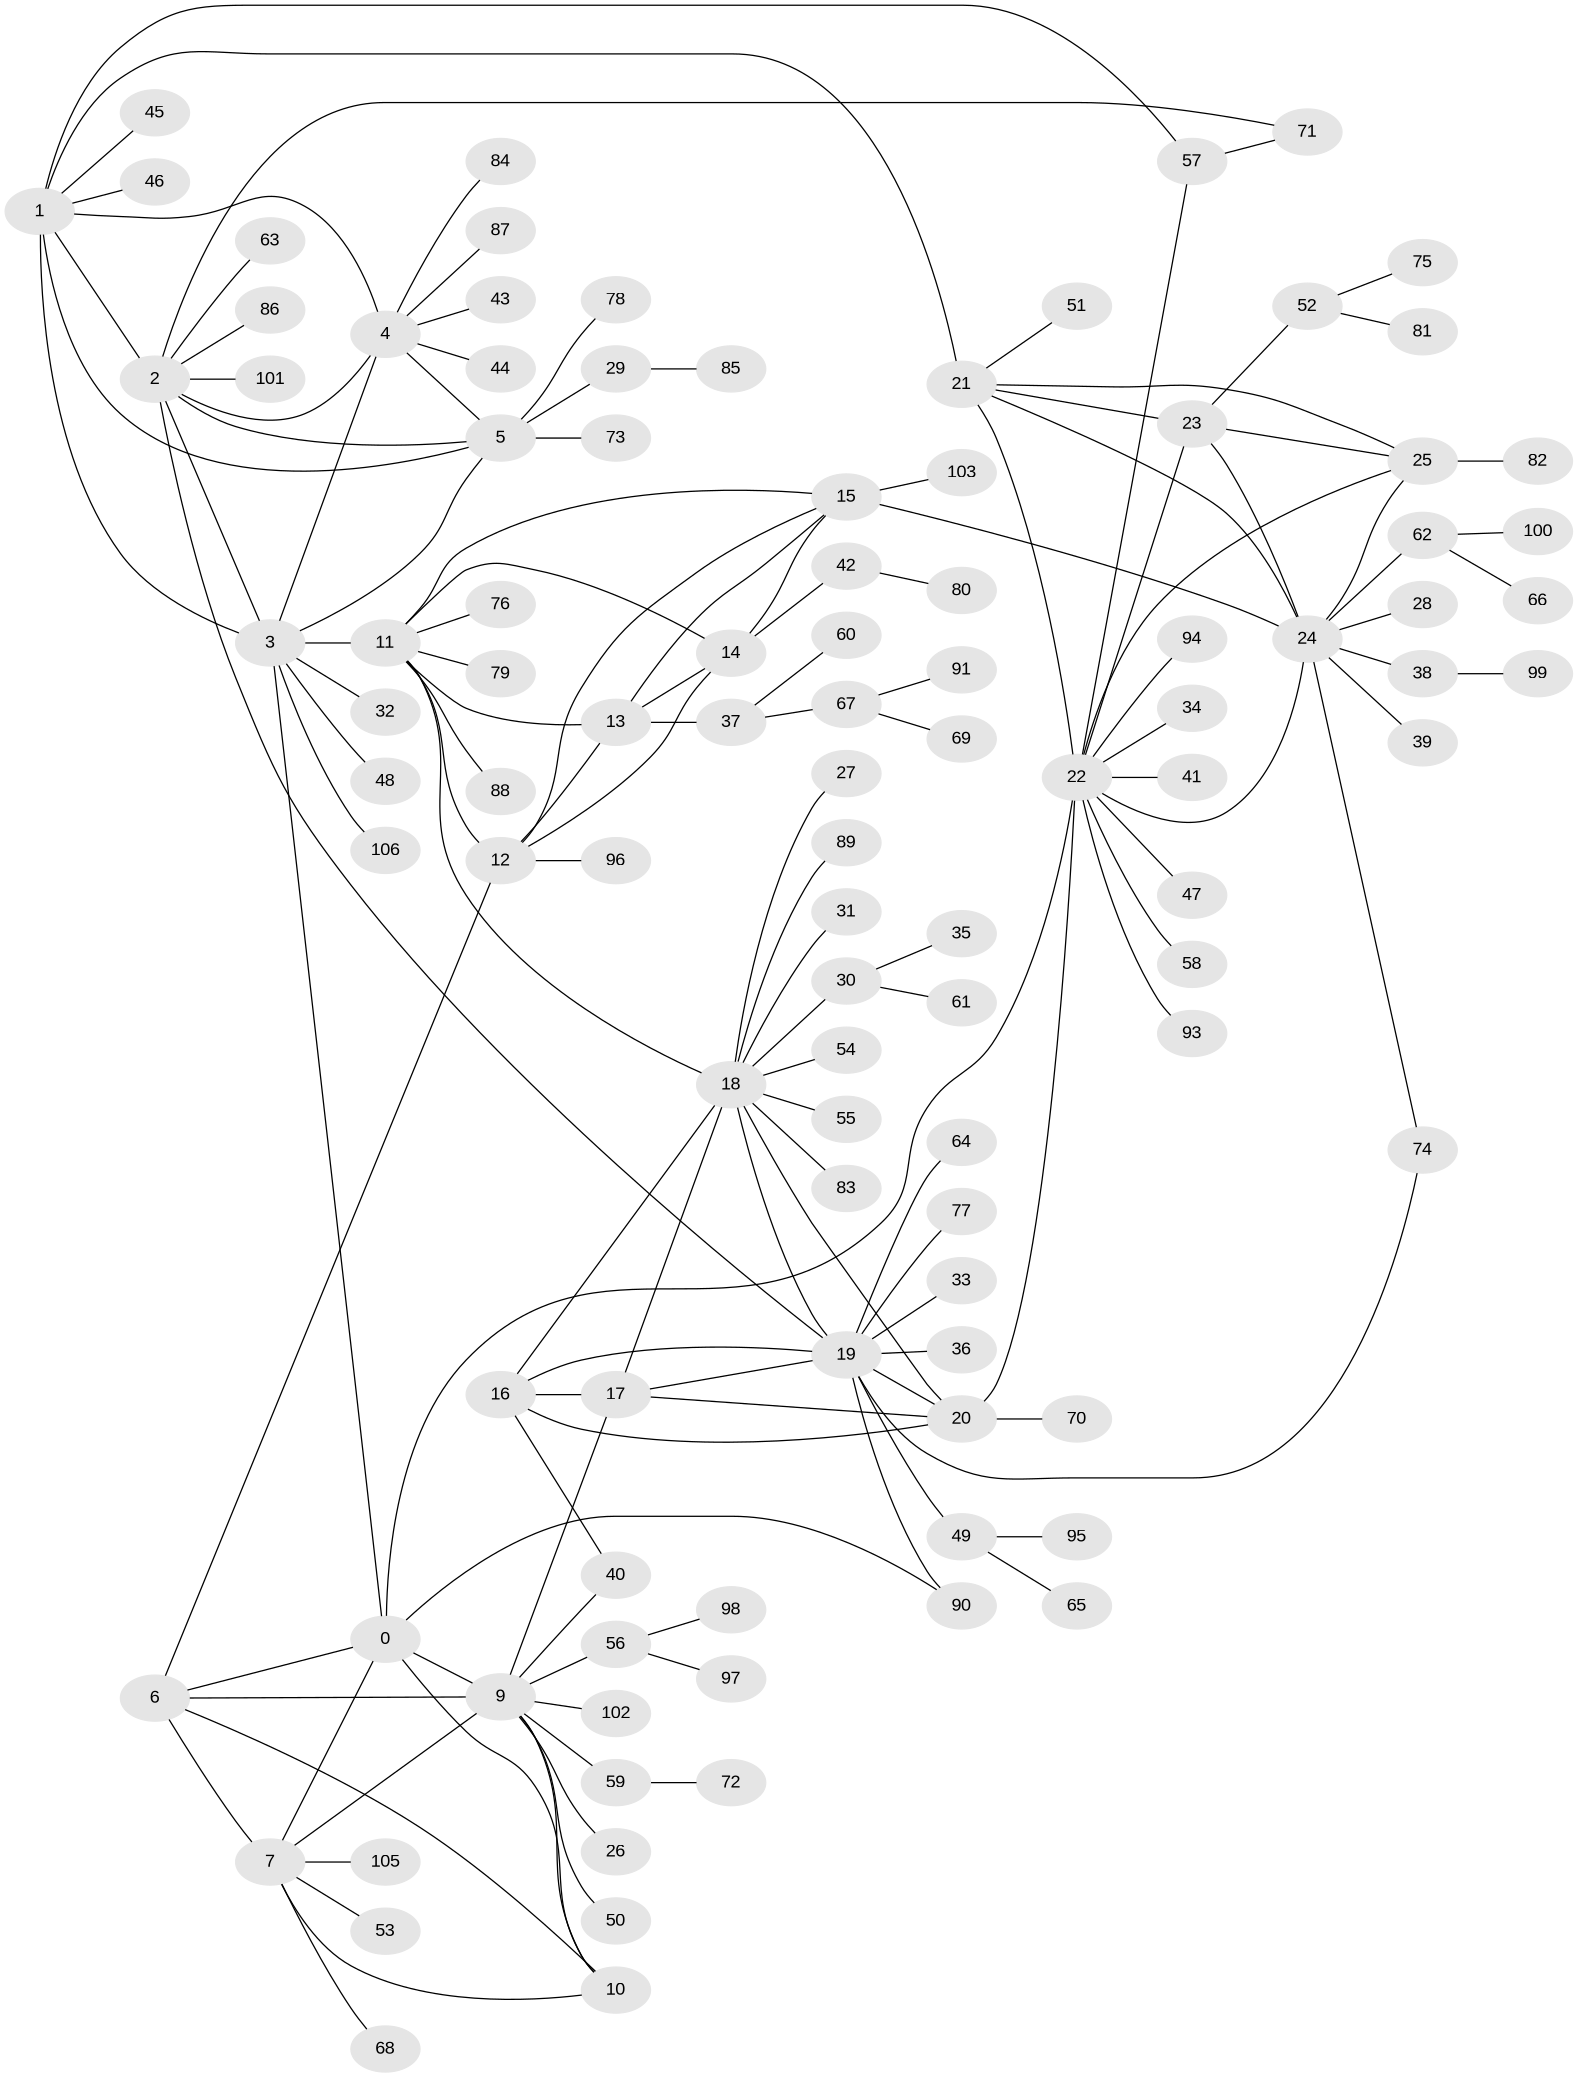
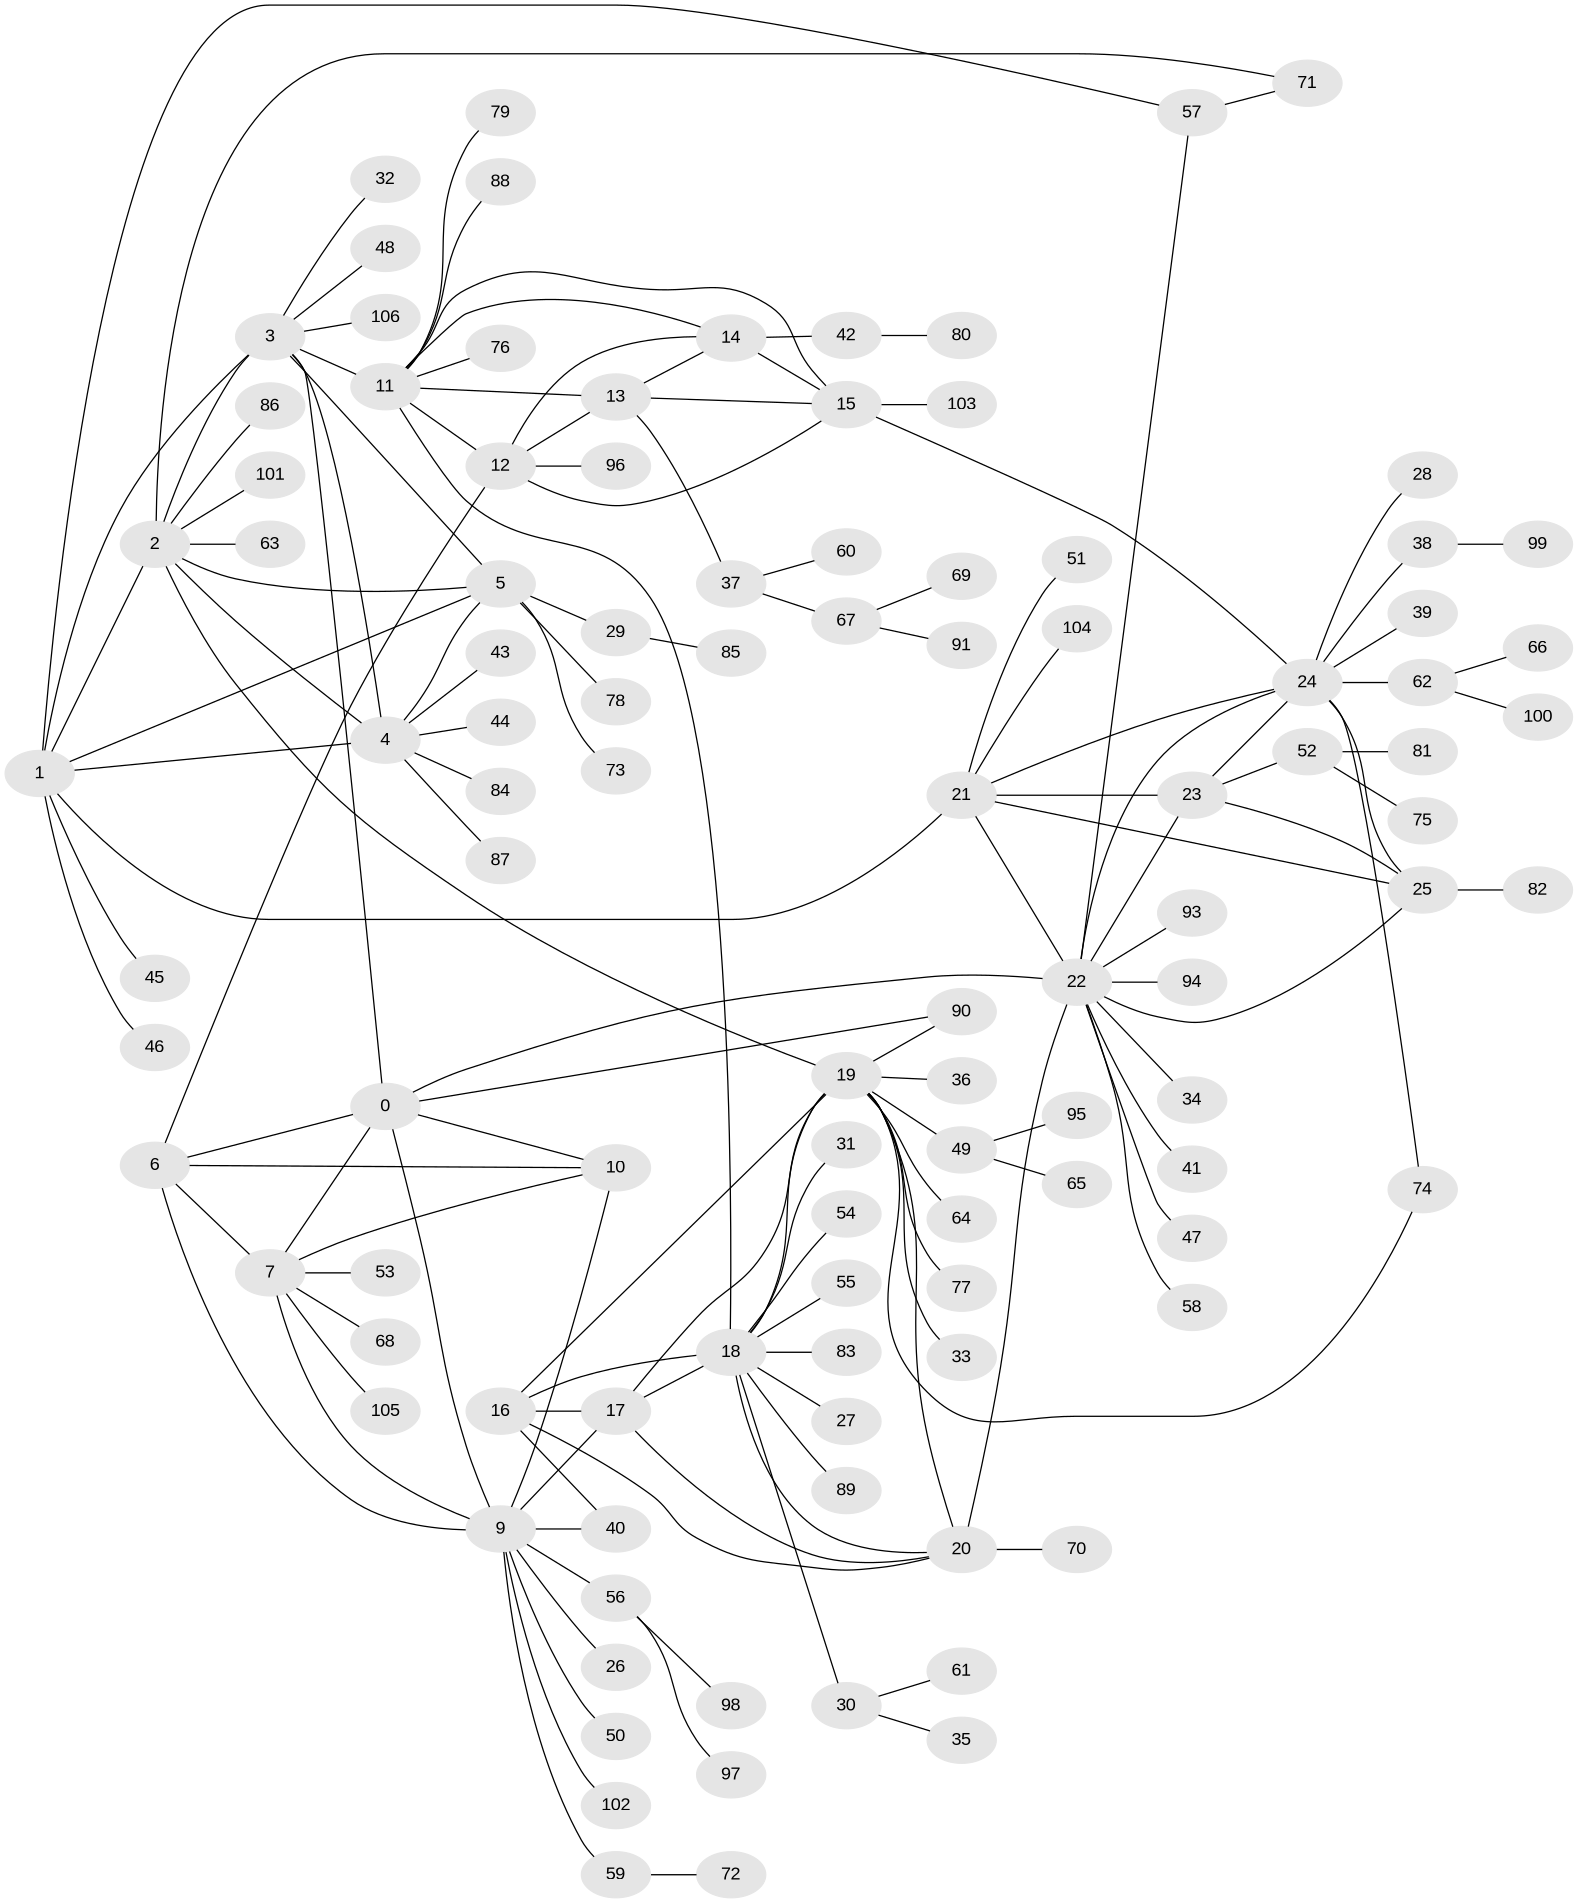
node "104": added
